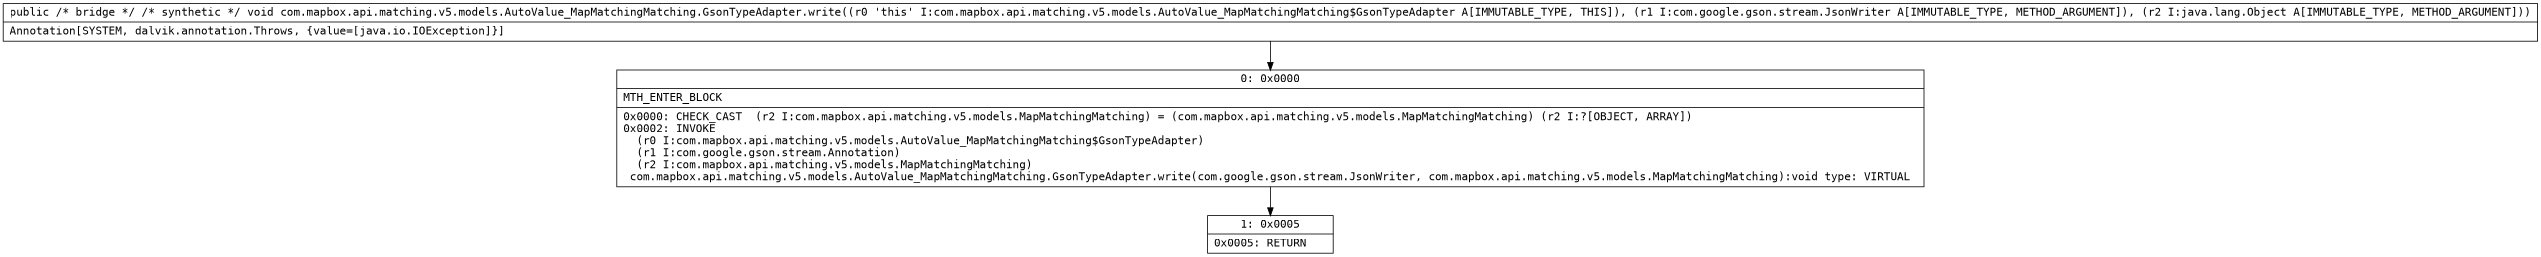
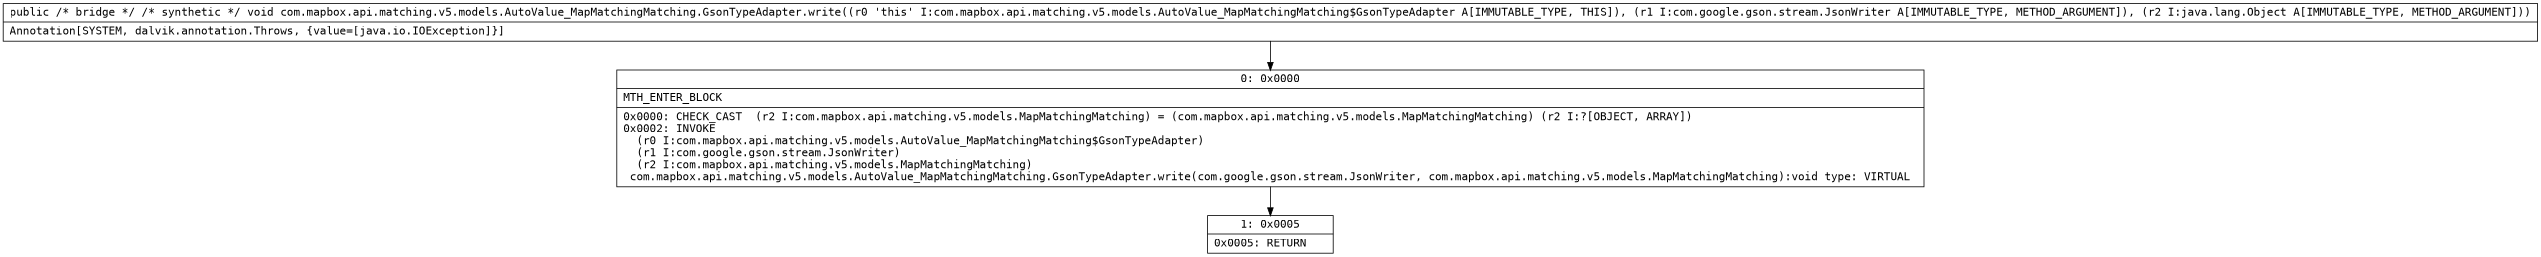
node "0: 0x0000": text "(r1 I:com.google.gson.stream.Annotation)" -> "(r1 I:com.google.gson.stream.JsonWriter)"
